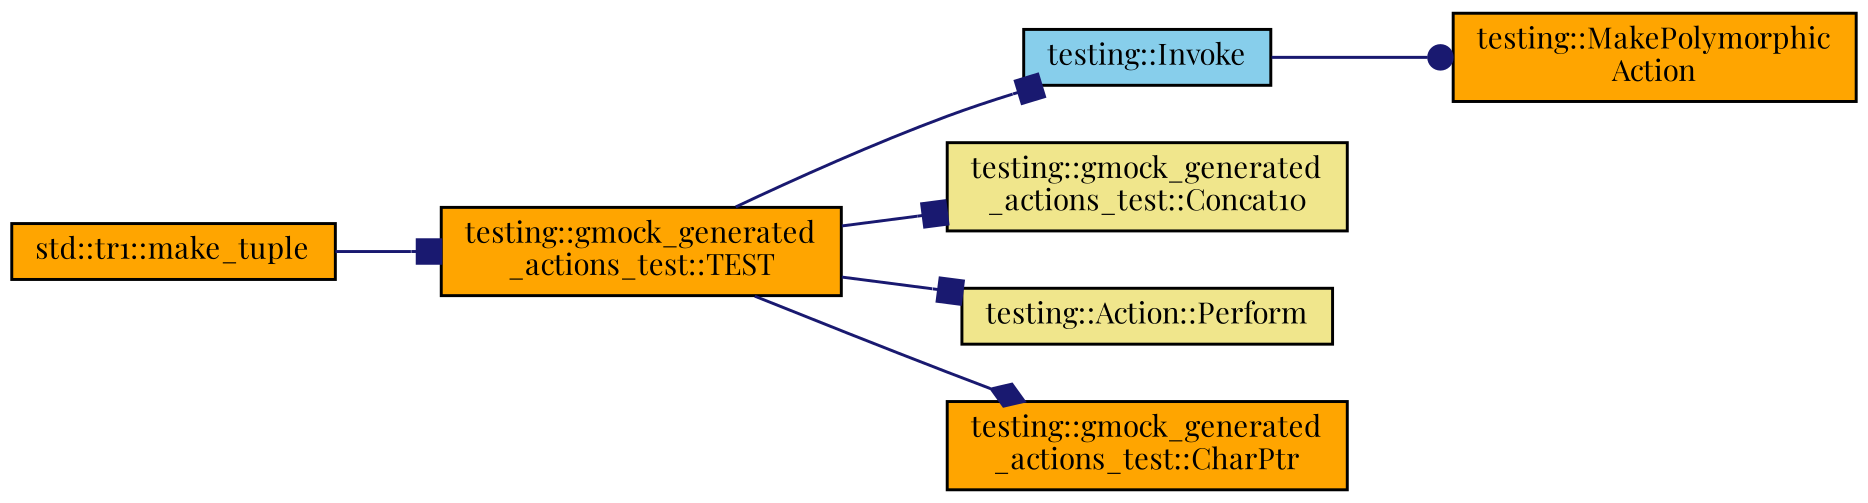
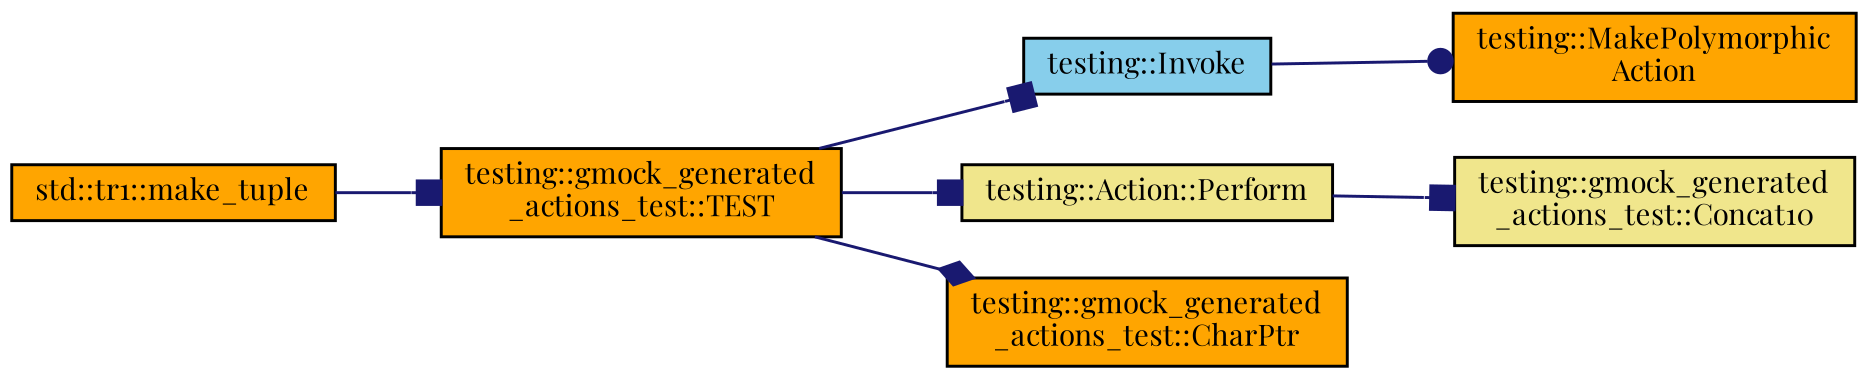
edge "testing::gmock_generated _actions_test::TEST" -> "testing::gmock_generated _actions_test::Concat10": now "testing::Action::Perform" -> "testing::gmock_generated _actions_test::Concat10"
